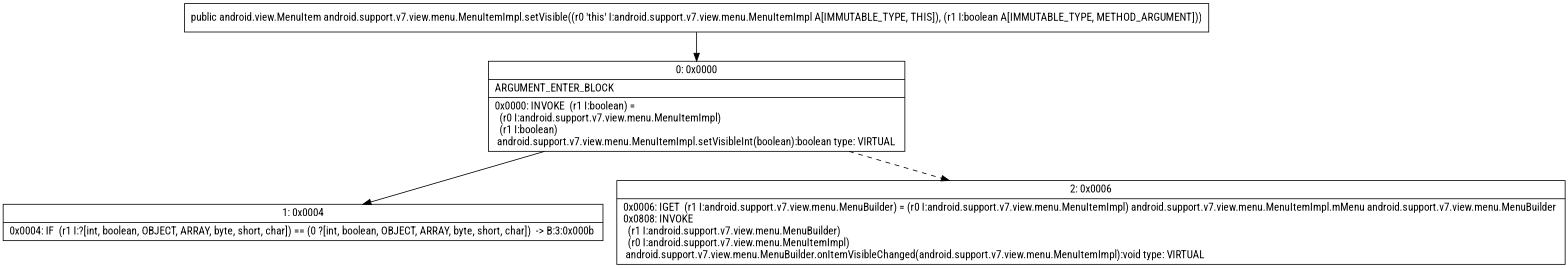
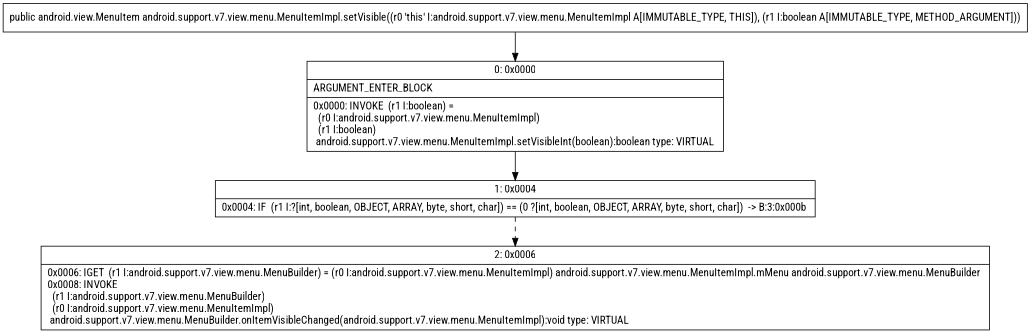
edge "0: 0x0000" -> "2: 0x0006": now "1: 0x0004" -> "2: 0x0006"
node "2: 0x0006": text "0x0808: INVOKE" -> "0x0008: INVOKE"
